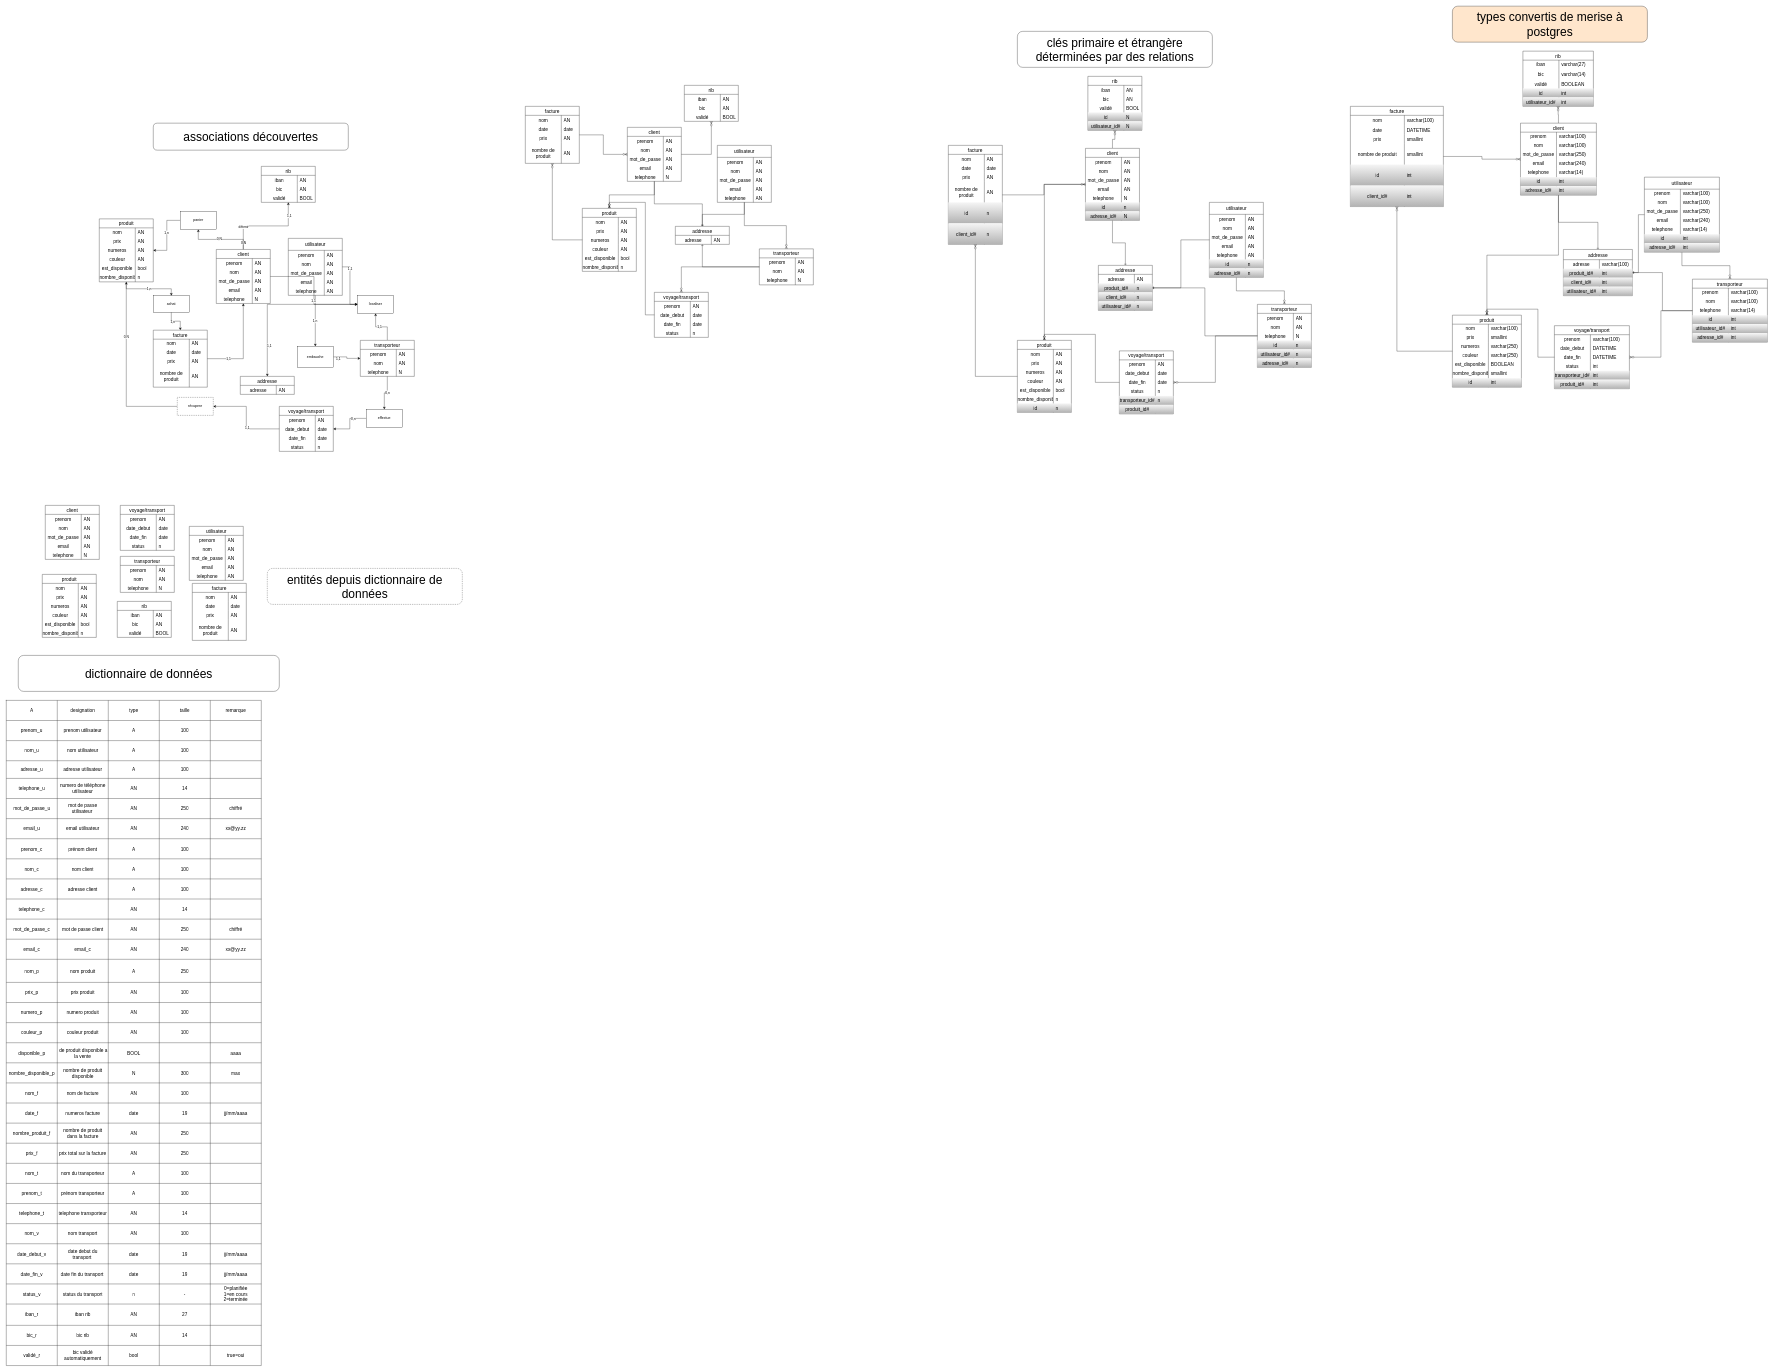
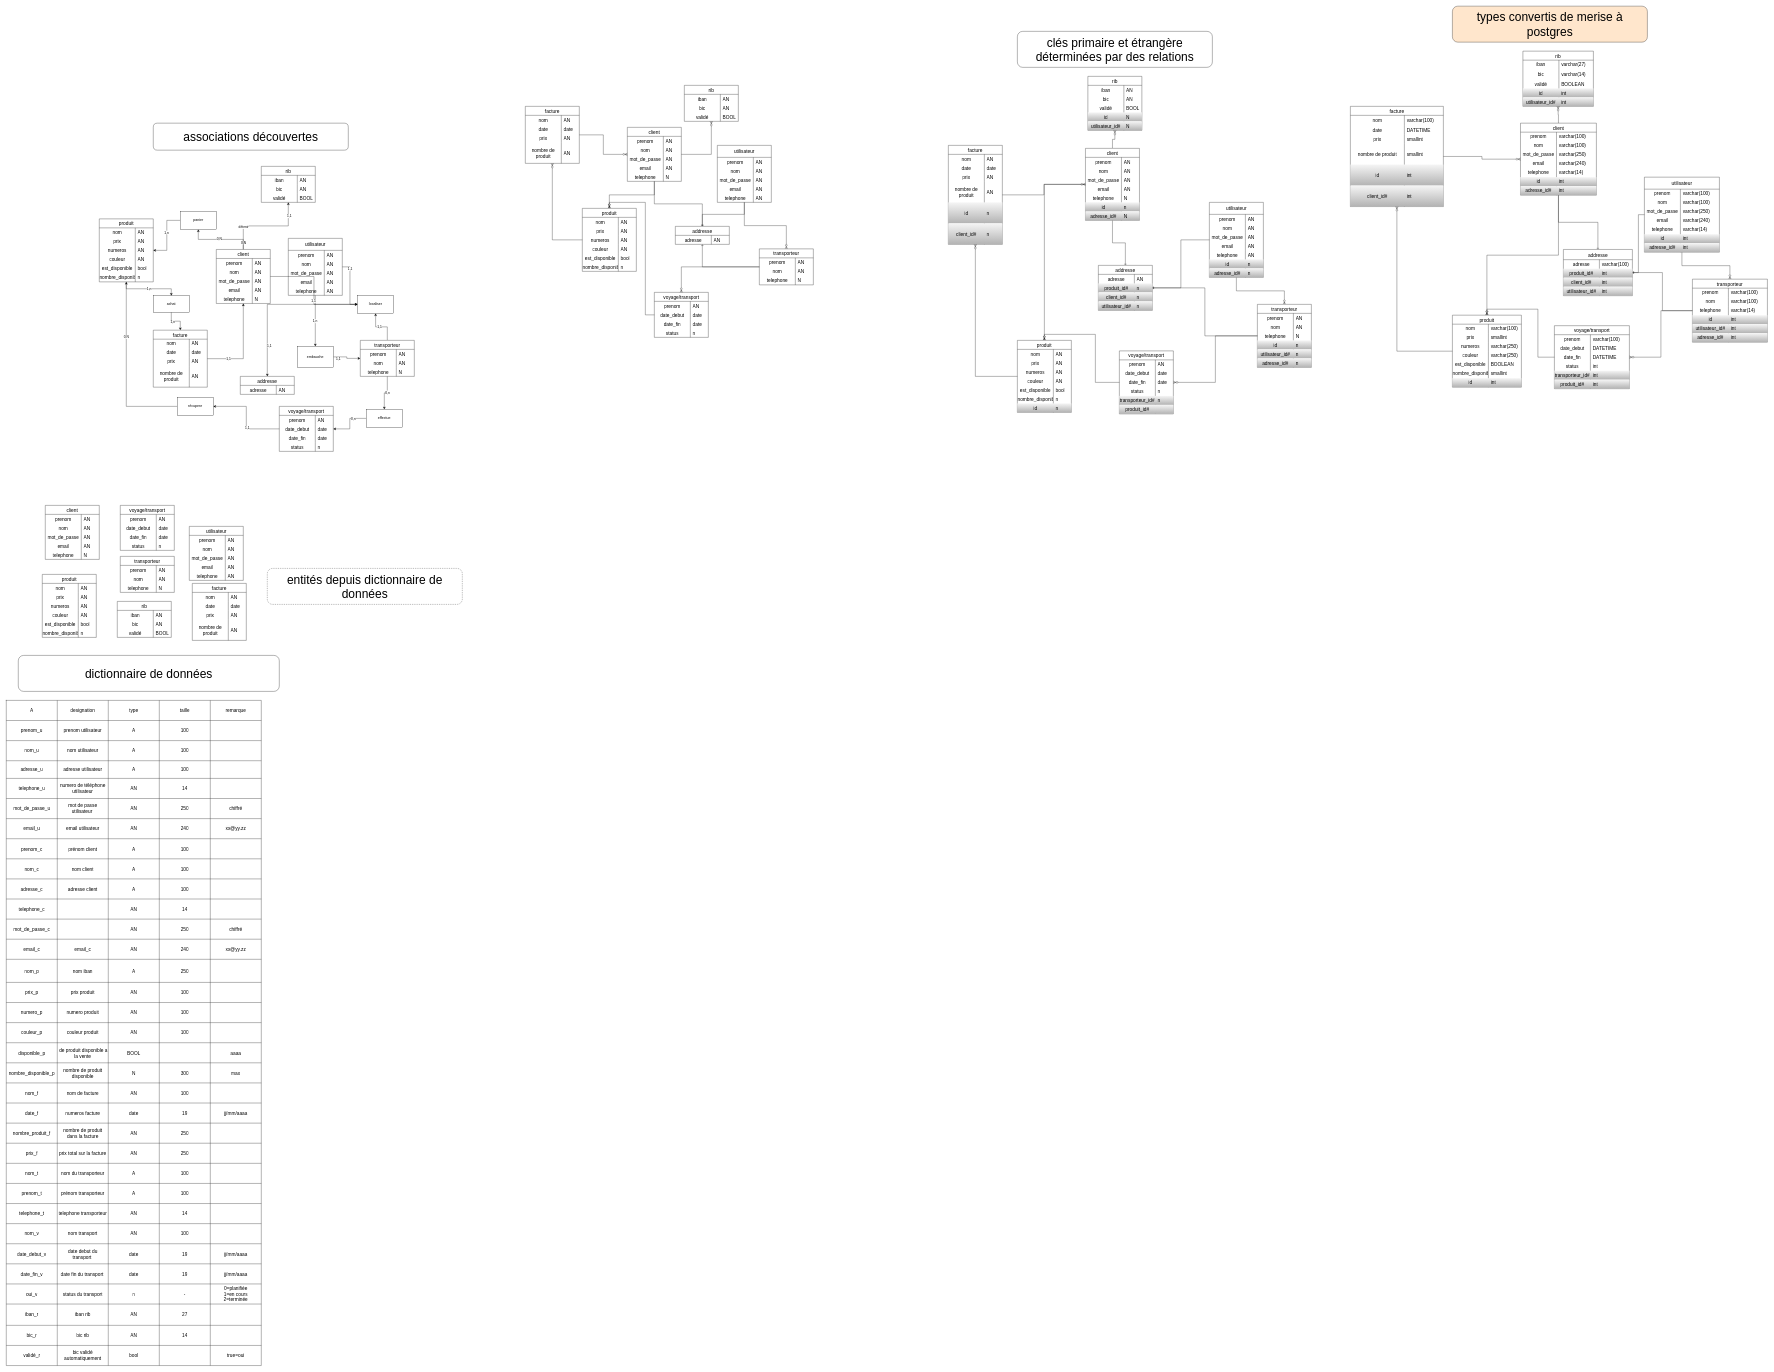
node "récupere": style dashed -> solid
node "mot de passe client": removed
node "nom produit": label "nom produit" -> "nom iban"
node "status_v": label "status_v" -> "oui_v"
